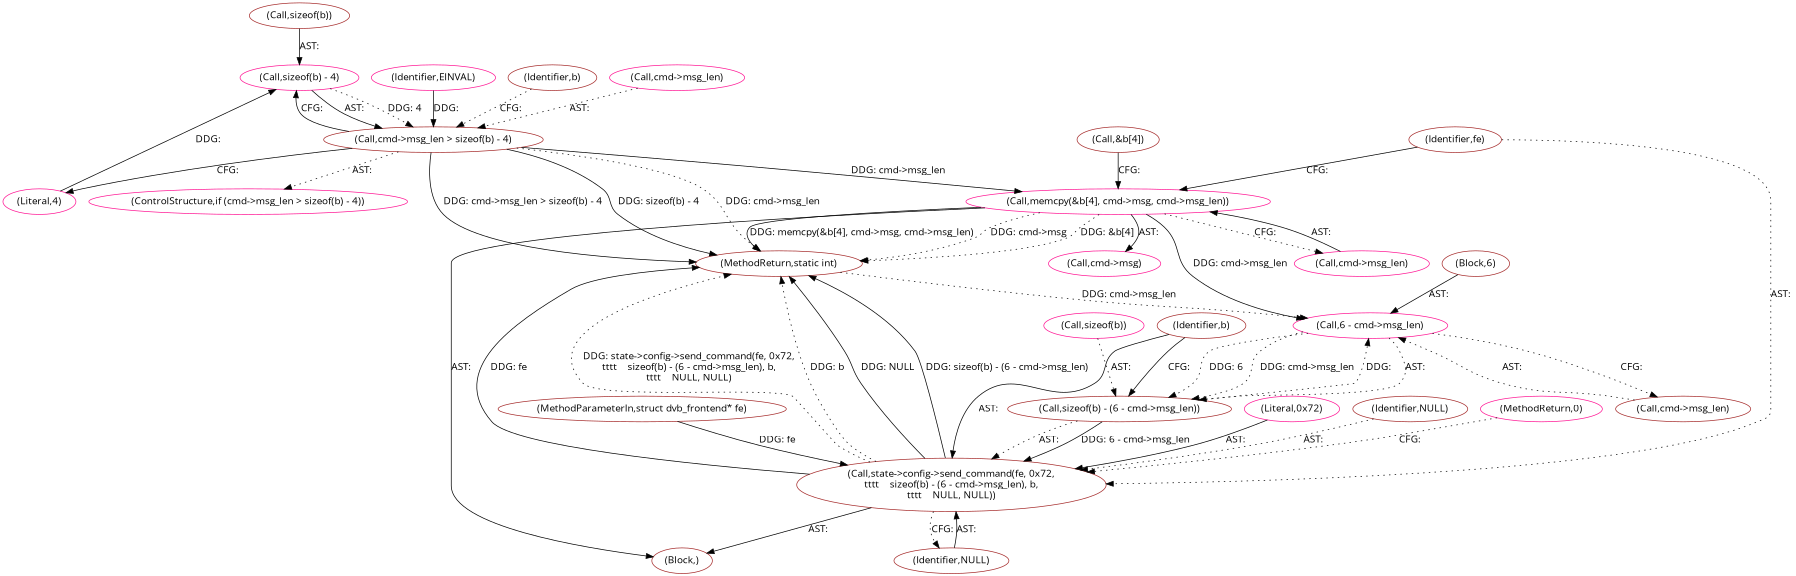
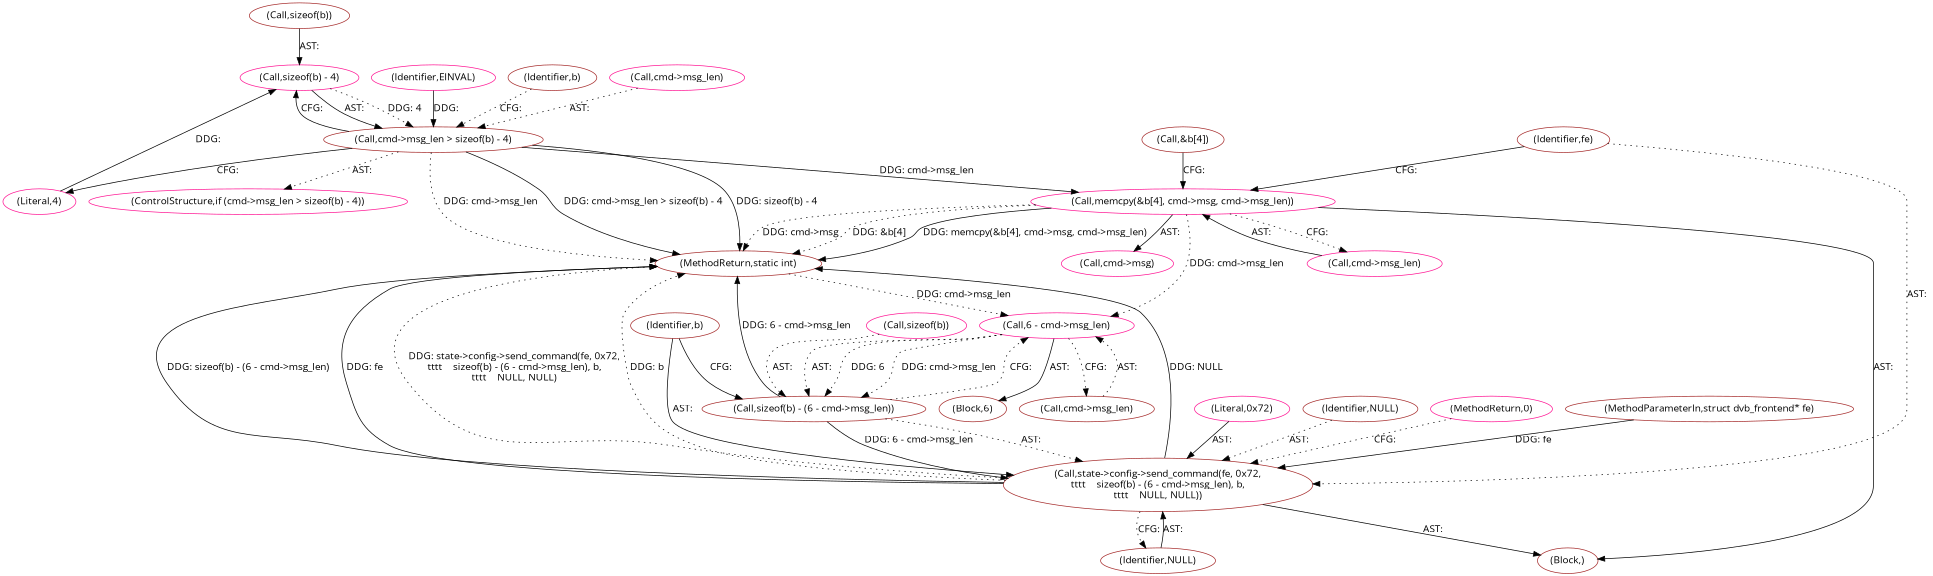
edge "(Call,memcpy(&b[4], cmd->msg, cmd->msg_len))" -> "(Call,6 - cmd->msg_len)": style solid -> dotted
edge "(Block,6)" -> "(Call,6 - cmd->msg_len)": reversed
edge "(Call,sizeof(b) - (6 - cmd->msg_len))" -> "(MethodReturn,static int)": added, label "DDG: 6 - cmd->msg_len"
edge "(Call,sizeof(b) - (6 - cmd->msg_len))" -> "(Call,6 - cmd->msg_len)": label "DDG: " -> "CFG: "
